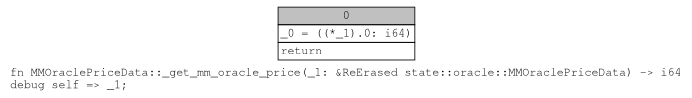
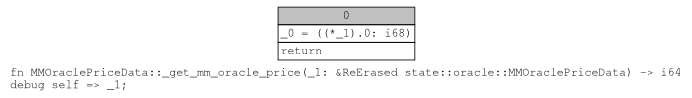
node "0": text "_0 = ((*_1).0: i64)" -> "_0 = ((*_1).0: i68)"
